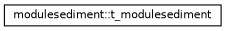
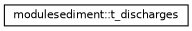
node "modulesediment::t_modulesediment": label "modulesediment::t_modulesediment" -> "modulesediment::t_discharges"
